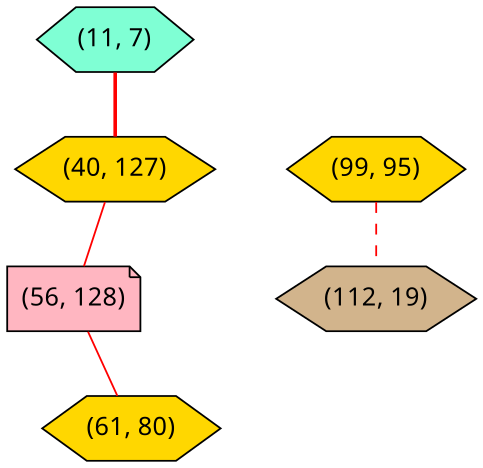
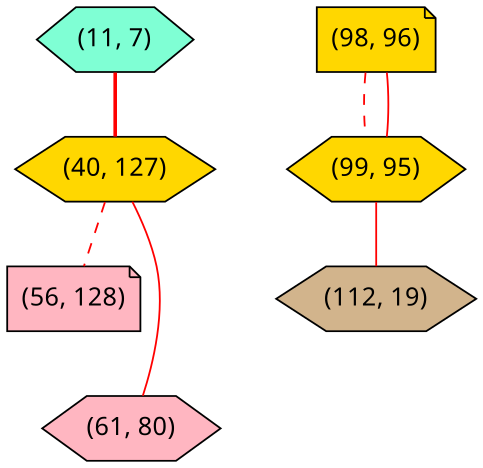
node "(98, 96)": added
edge "(40, 127)" -- "(56, 128)": style solid -> dashed
edge "(99, 95)" -- "(112, 19)": style dashed -> solid
edge "(56, 128)" -- "(61, 80)": now "(40, 127)" -- "(61, 80)"
node "(61, 80)": fillcolor gold -> lightpink
